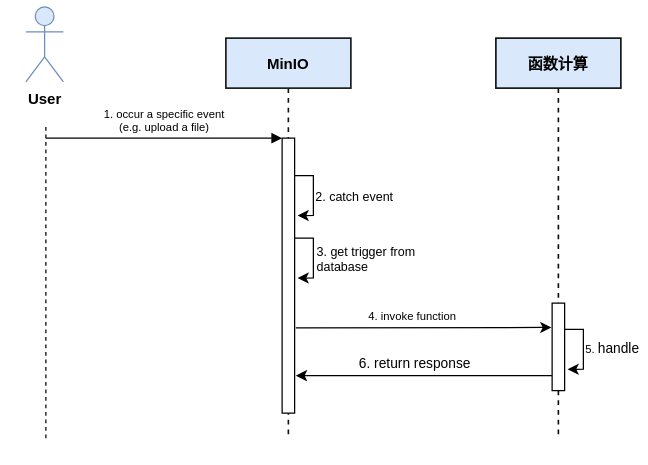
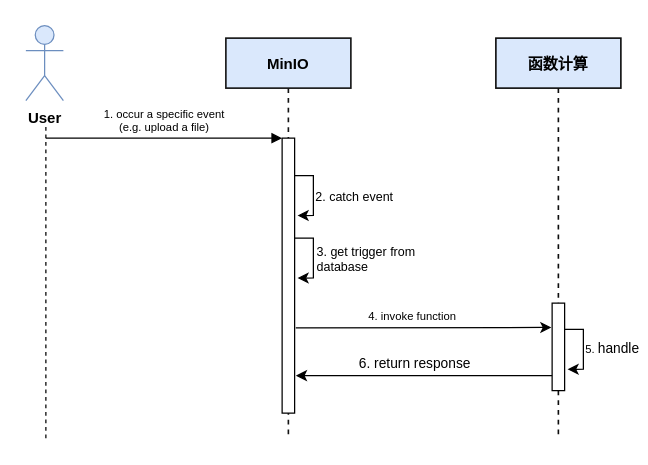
node "User": moved (44, 44) -> (44, 63)
